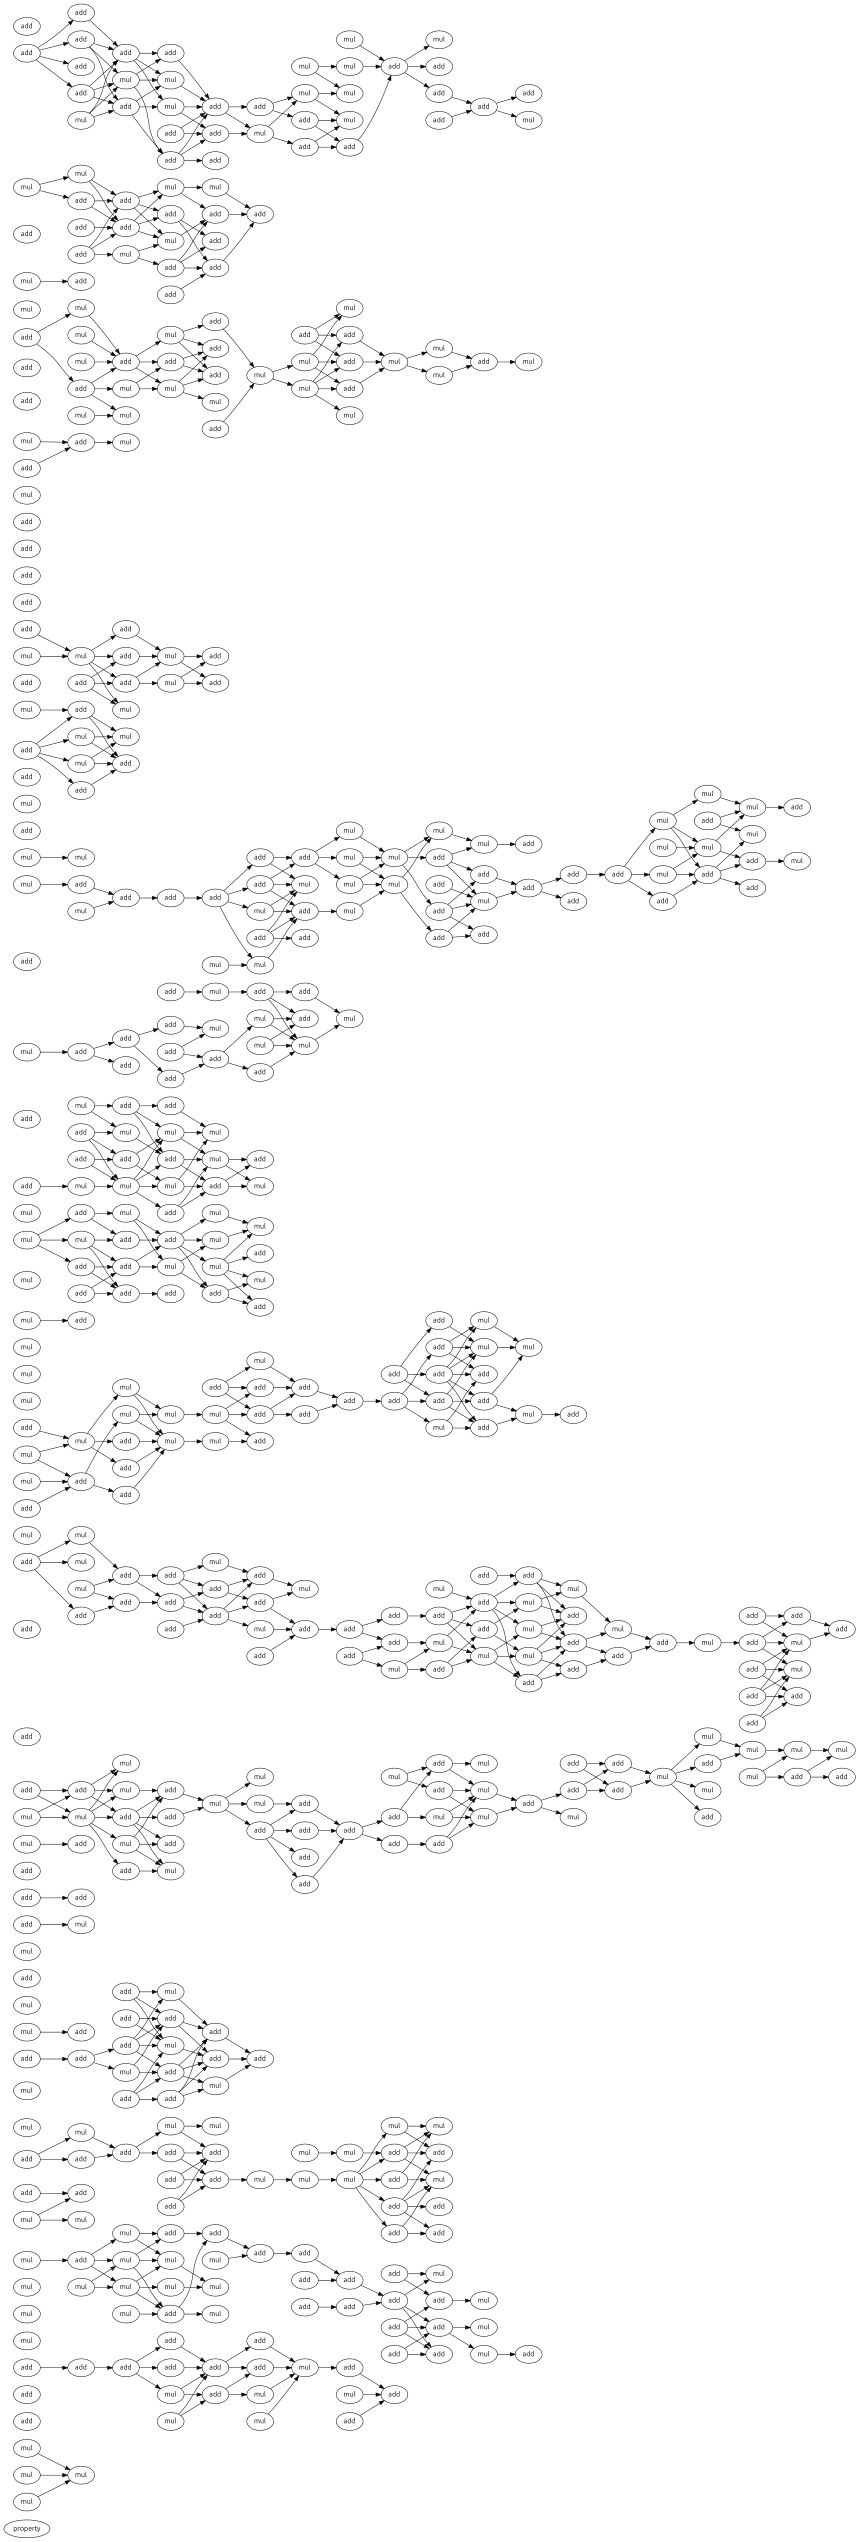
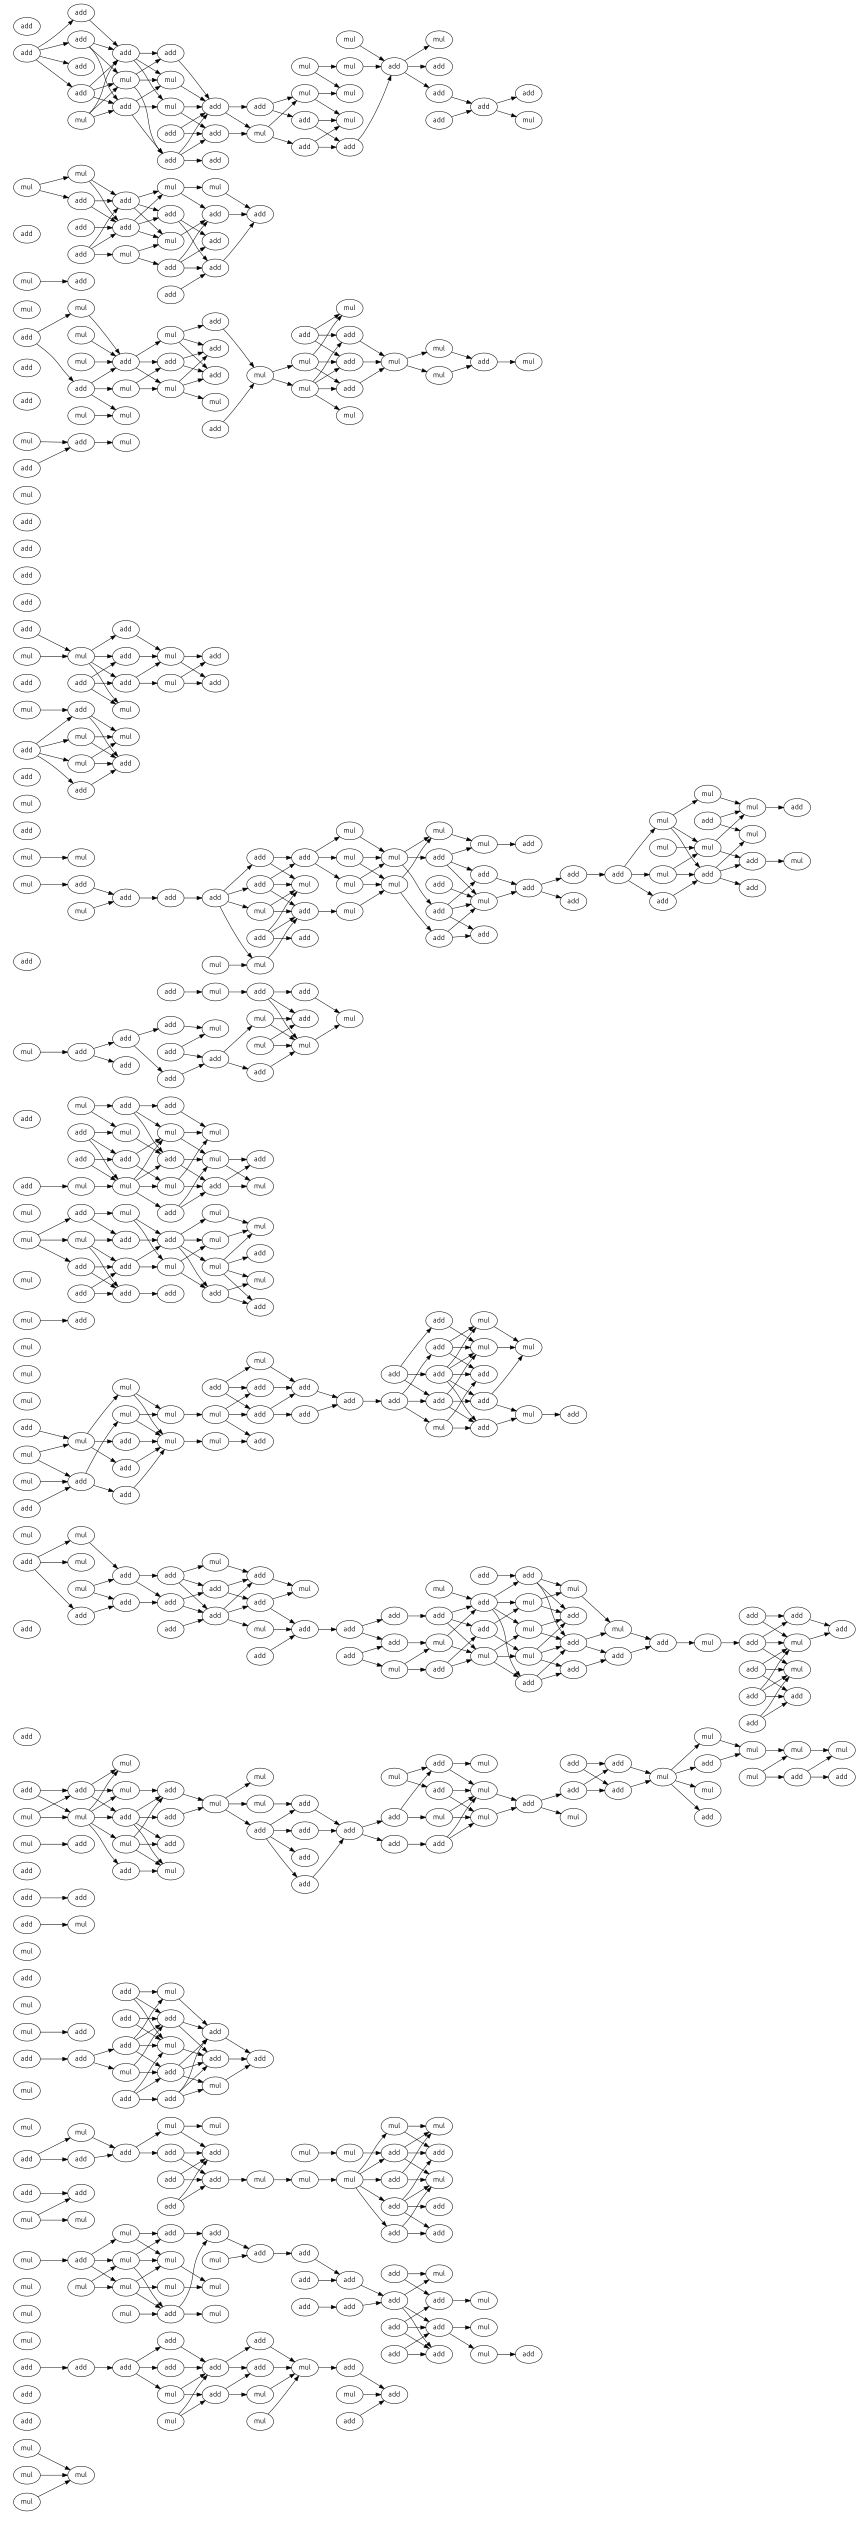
node "property": removed
